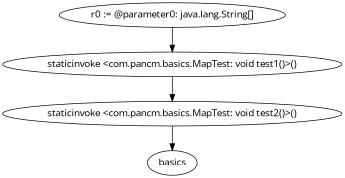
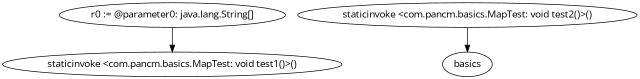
edge "staticinvoke <com.pancm.basics.MapTest: void test1()>()" -> "staticinvoke <com.pancm.basics.MapTest: void test2()>()": removed
